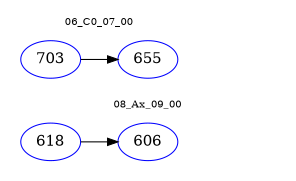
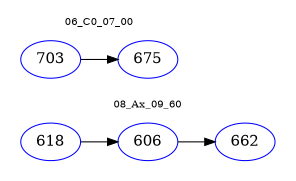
node "655": label "655" -> "675"
cluster "08_Ax_09_00": label "08_Ax_09_00" -> "08_Ax_09_60"
node "662": added
